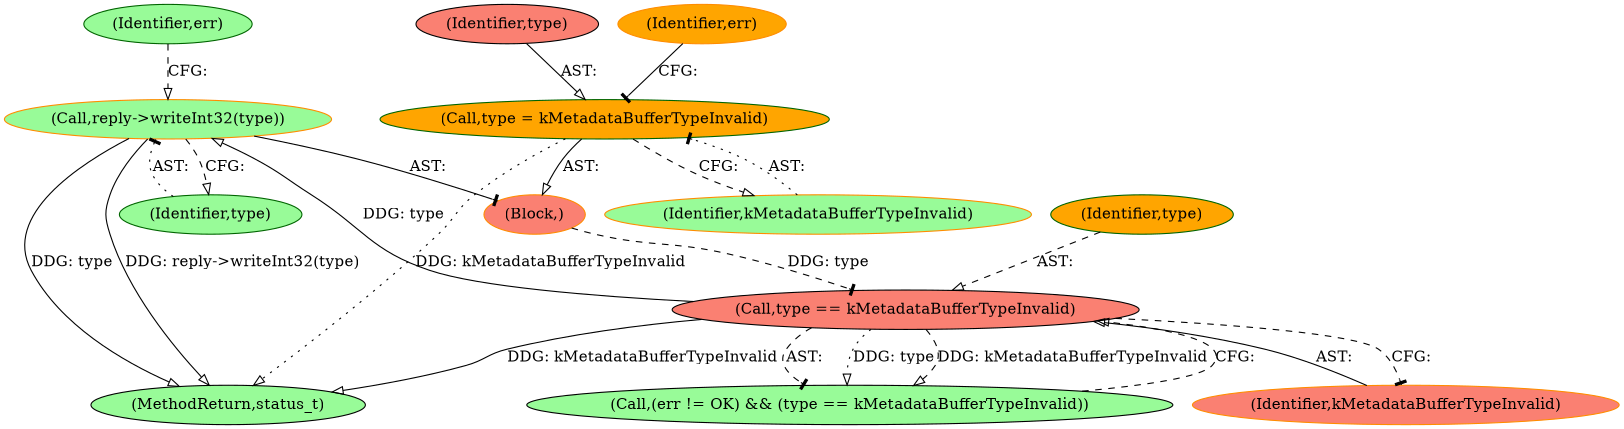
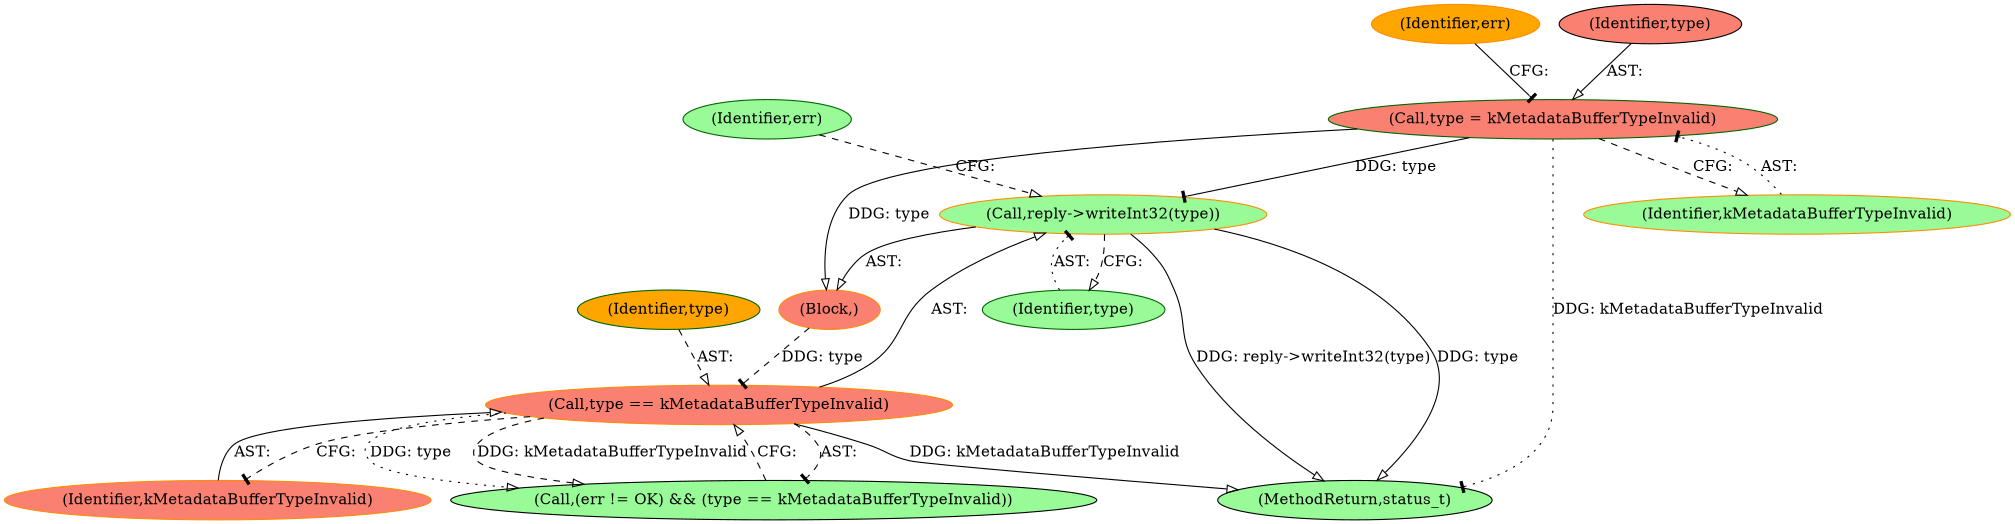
node "(Call,type = kMetadataBufferTypeInvalid)": fillcolor orange -> salmon
edge "(Call,reply->writeInt32(type))" -> "(Block,)": arrowhead tee -> onormal
edge "(Call,type = kMetadataBufferTypeInvalid)" -> "(Block,)": label "AST: " -> "DDG: type"
edge "(Call,type = kMetadataBufferTypeInvalid)" -> "(Call,reply->writeInt32(type))": added, label "DDG: type"
edge "(Call,type == kMetadataBufferTypeInvalid)" -> "(Call,reply->writeInt32(type))": label "DDG: type" -> "AST: "
edge "(Call,type = kMetadataBufferTypeInvalid)" -> "(MethodReturn,status_t)": arrowhead onormal -> tee
node "(Call,type == kMetadataBufferTypeInvalid)": color black -> darkorange
